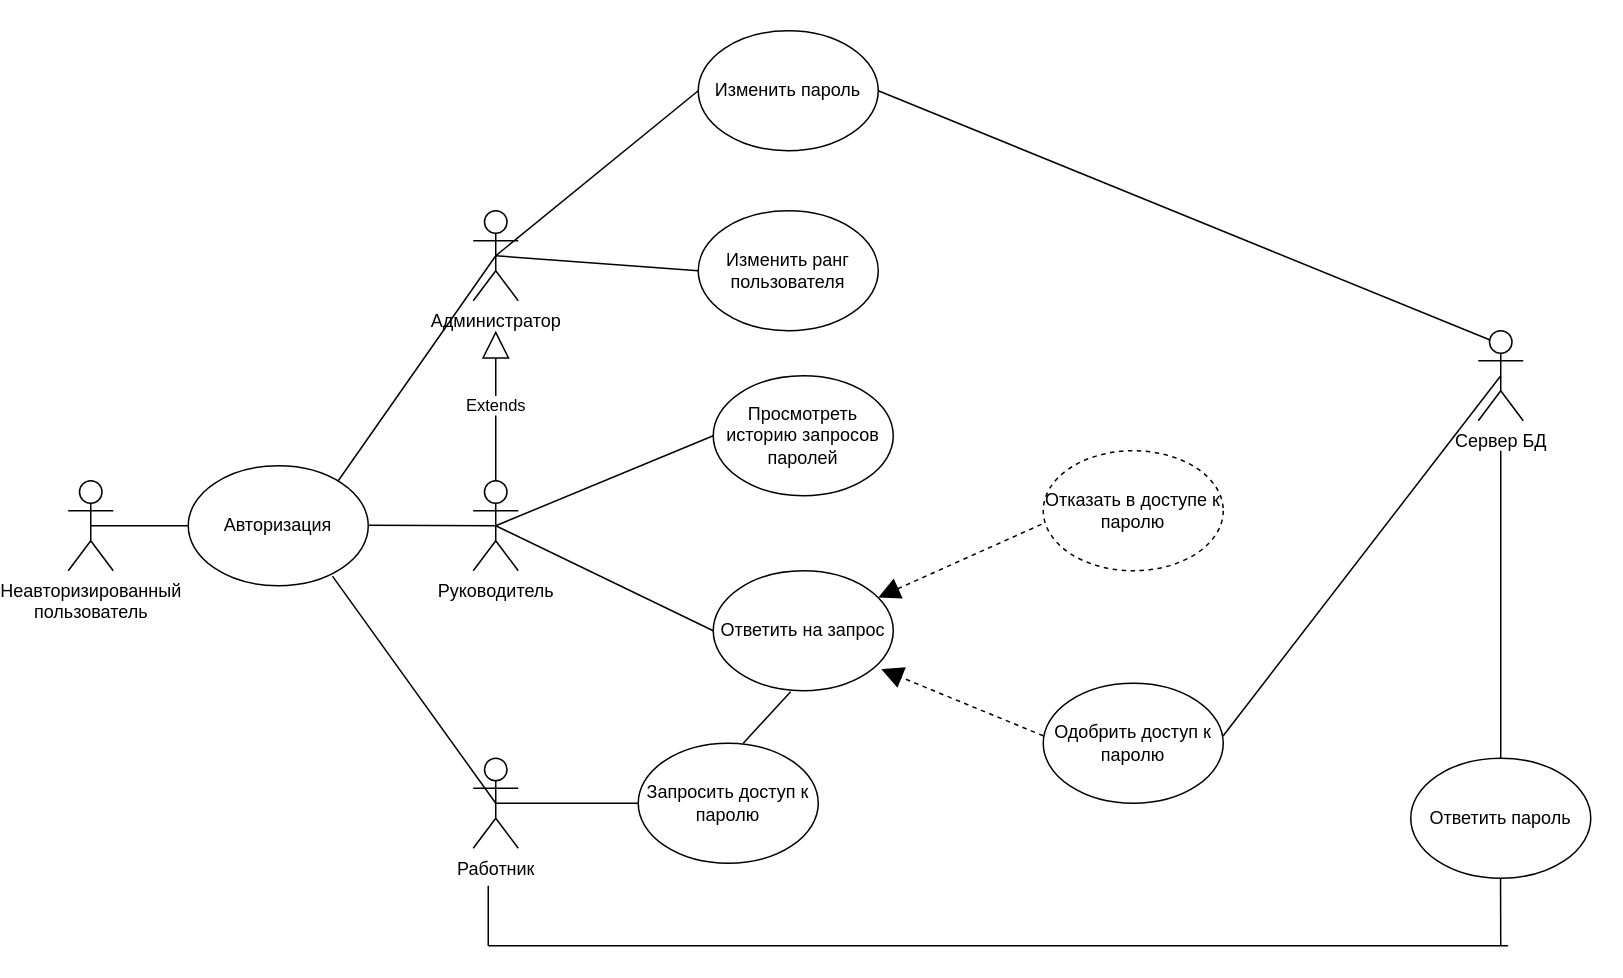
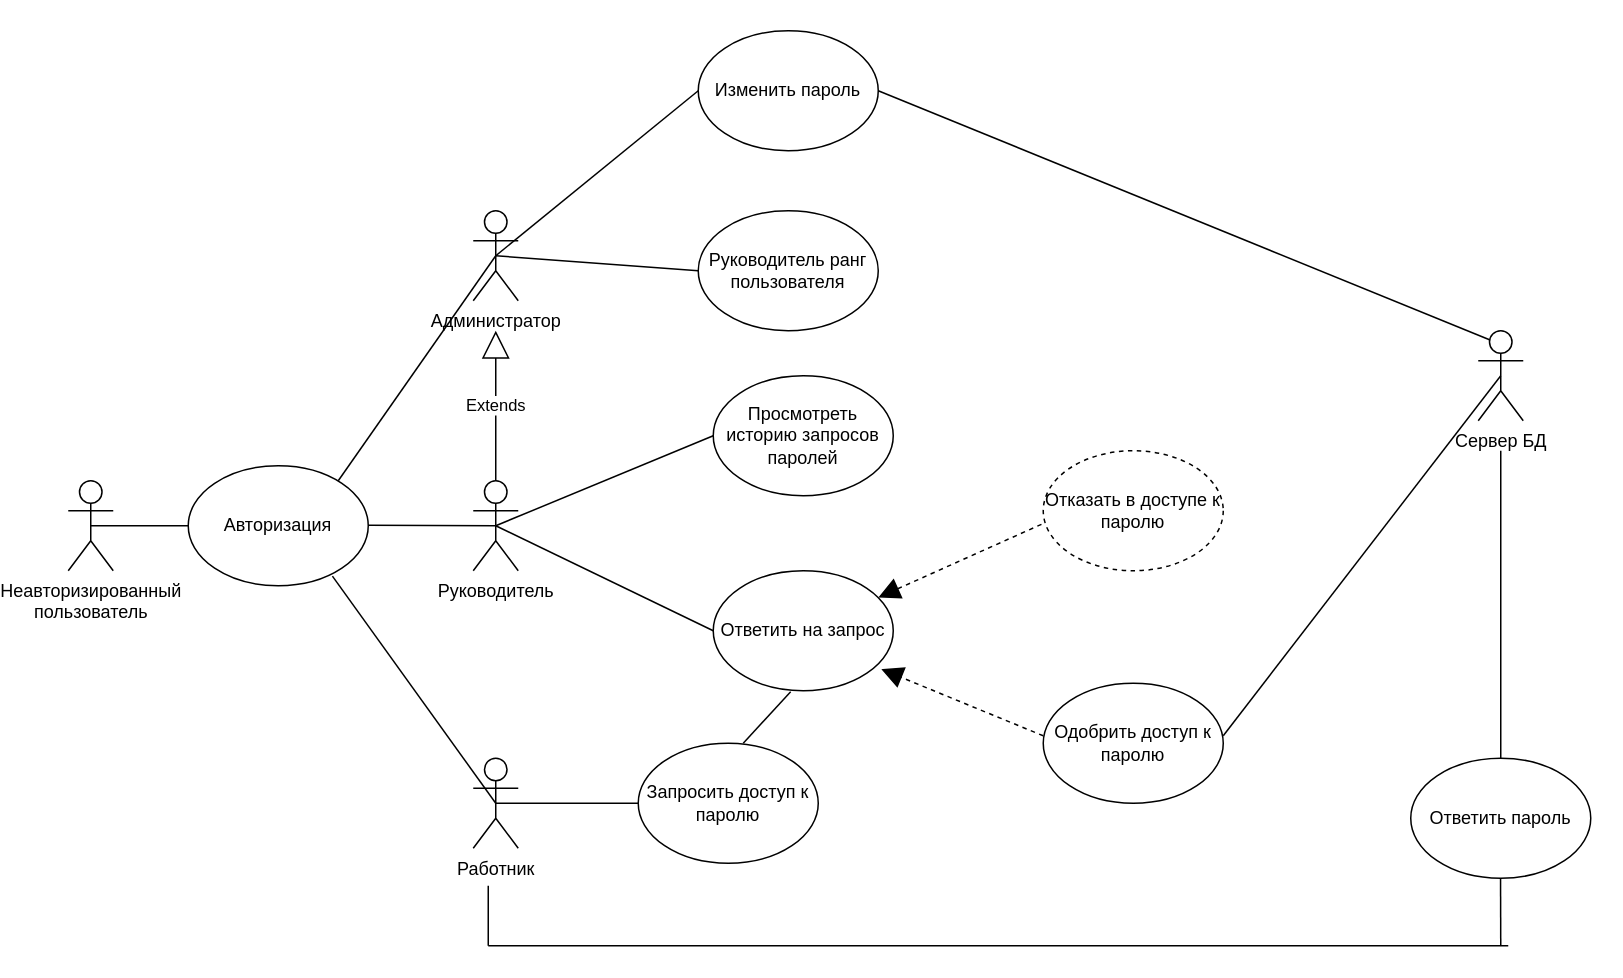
node "Изменить ранг пользователя": label "Изменить ранг пользователя" -> "Руководитель ранг пользователя"
